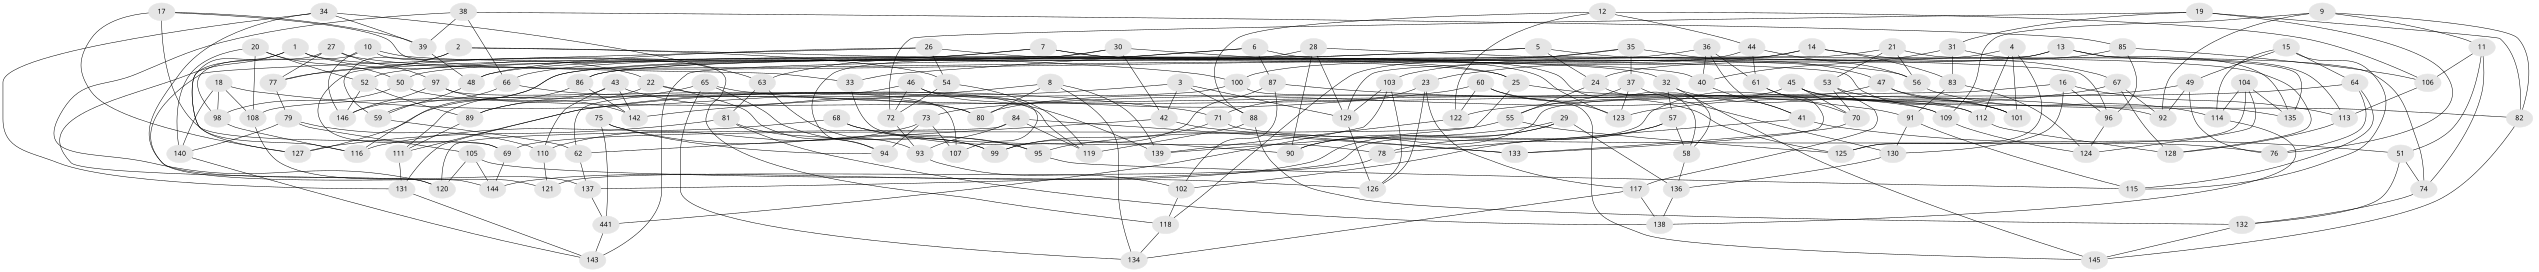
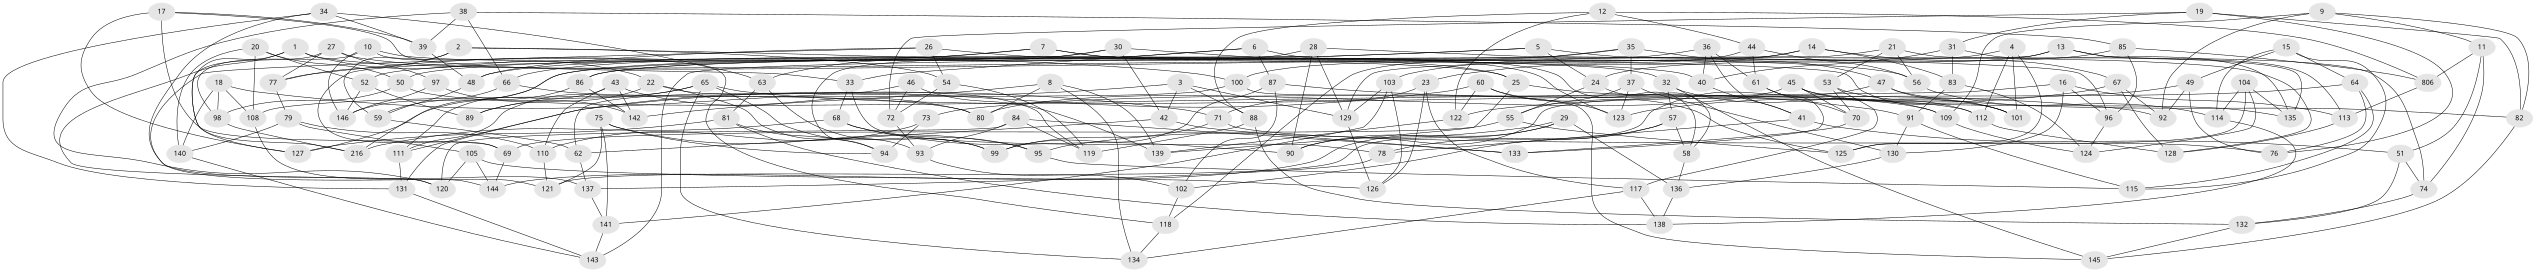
node "106": label "106" -> "806"
edge "33" -- "68": added
edge "89" -- "111": now "65" -- "111"
node "116": label "116" -> "216"
node "107": removed
edge "75" -- "121": added
node "441": label "441" -> "141"
